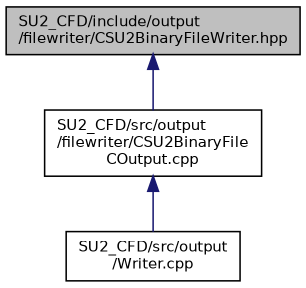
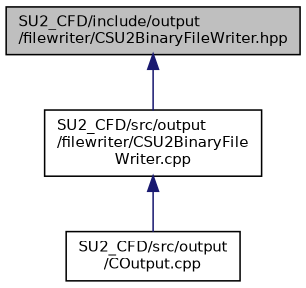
node "SU2_CFD/src/output /filewriter/CSU2BinaryFile COutput.cpp": label "SU2_CFD/src/output /filewriter/CSU2BinaryFile COutput.cpp" -> "SU2_CFD/src/output /filewriter/CSU2BinaryFile Writer.cpp"
node "SU2_CFD/src/output /Writer.cpp": label "SU2_CFD/src/output /Writer.cpp" -> "SU2_CFD/src/output /COutput.cpp"
